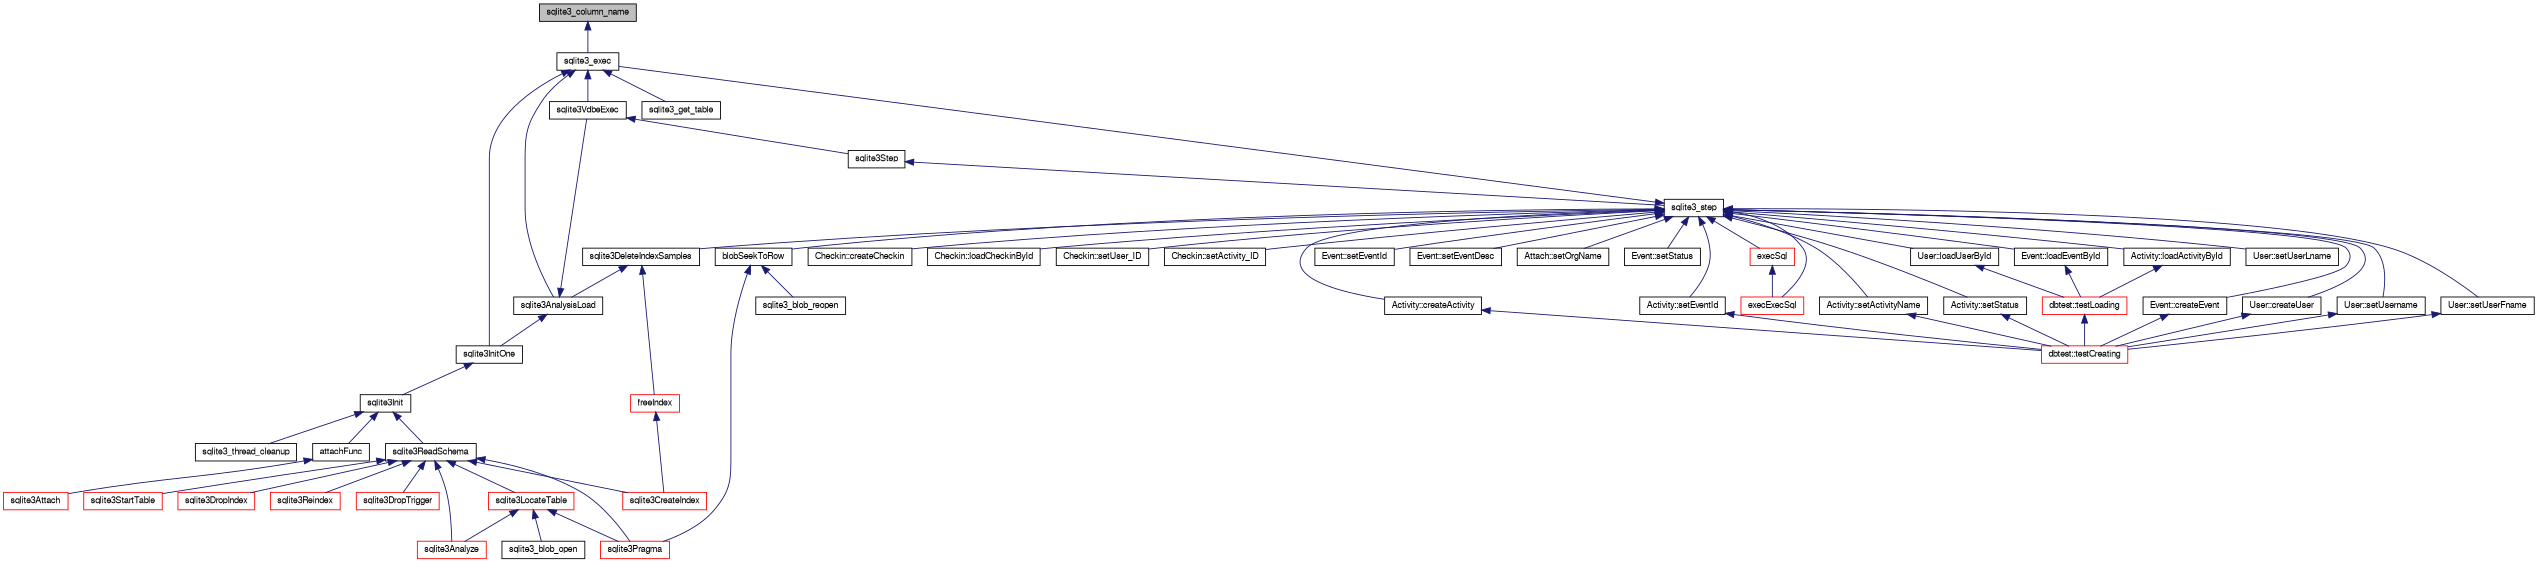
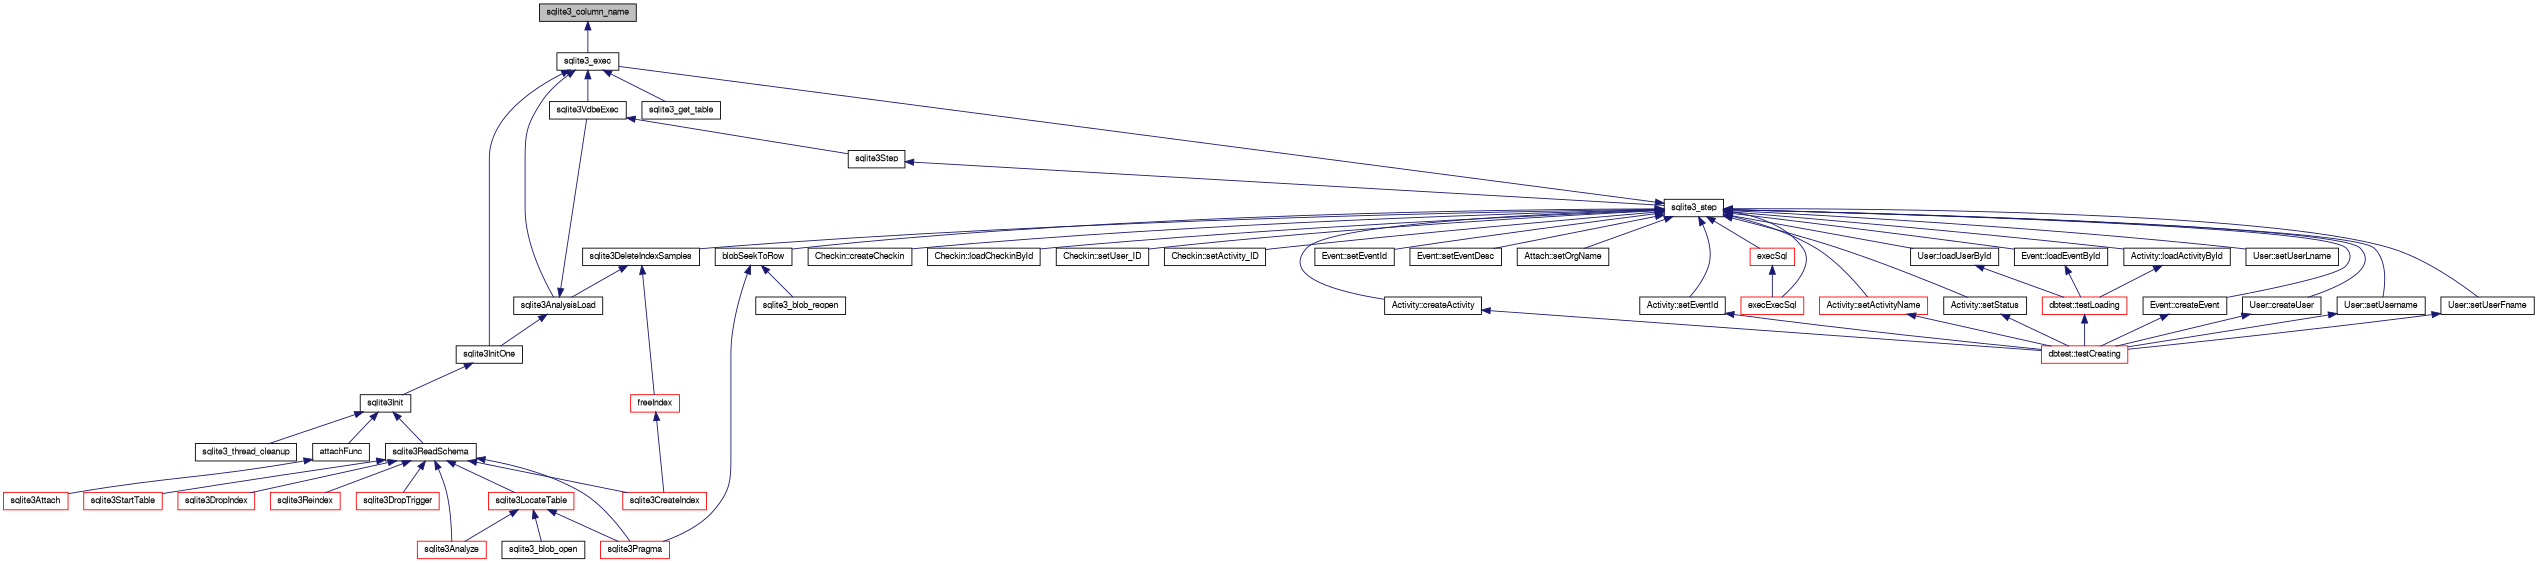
node "Event::setStatus": removed
node "Activity::setActivityName": color black -> red
